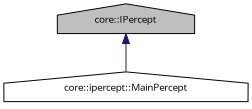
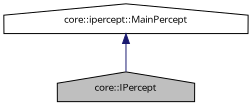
edge "core::ipercept::MainPercept" -> "core::IPercept": reversed
